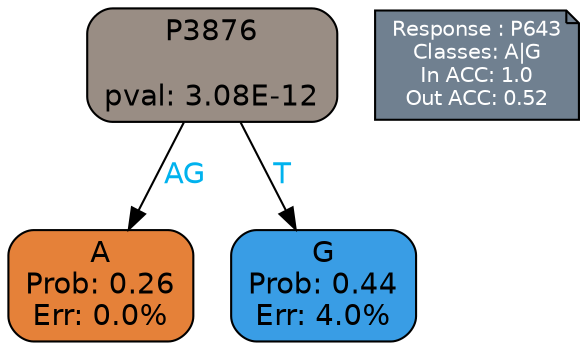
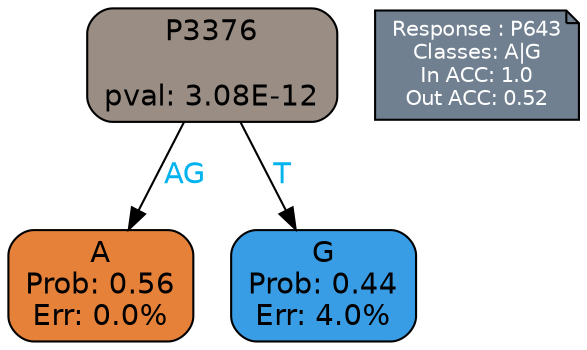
node "P3876 pval: 3.08E-12": label "P3876 pval: 3.08E-12" -> "P3376 pval: 3.08E-12"
node "A Prob: 0.26 Err: 0.0%": label "A Prob: 0.26 Err: 0.0%" -> "A Prob: 0.56 Err: 0.0%"
